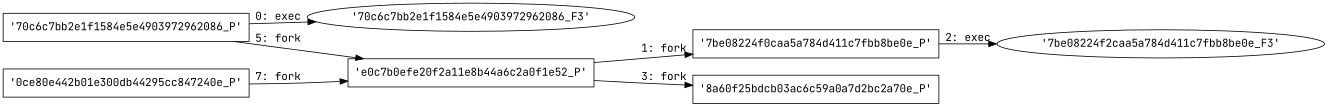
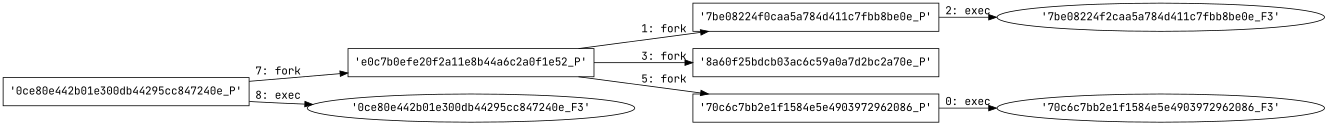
edge "'70c6c7bb2e1f1584e5e4903972962086_P'" -> "'e0c7b0efe20f2a11e8b44a6c2a0f1e52_P'": reversed
node "'0ce80e442b01e300db44295cc847240e_F3'": added
